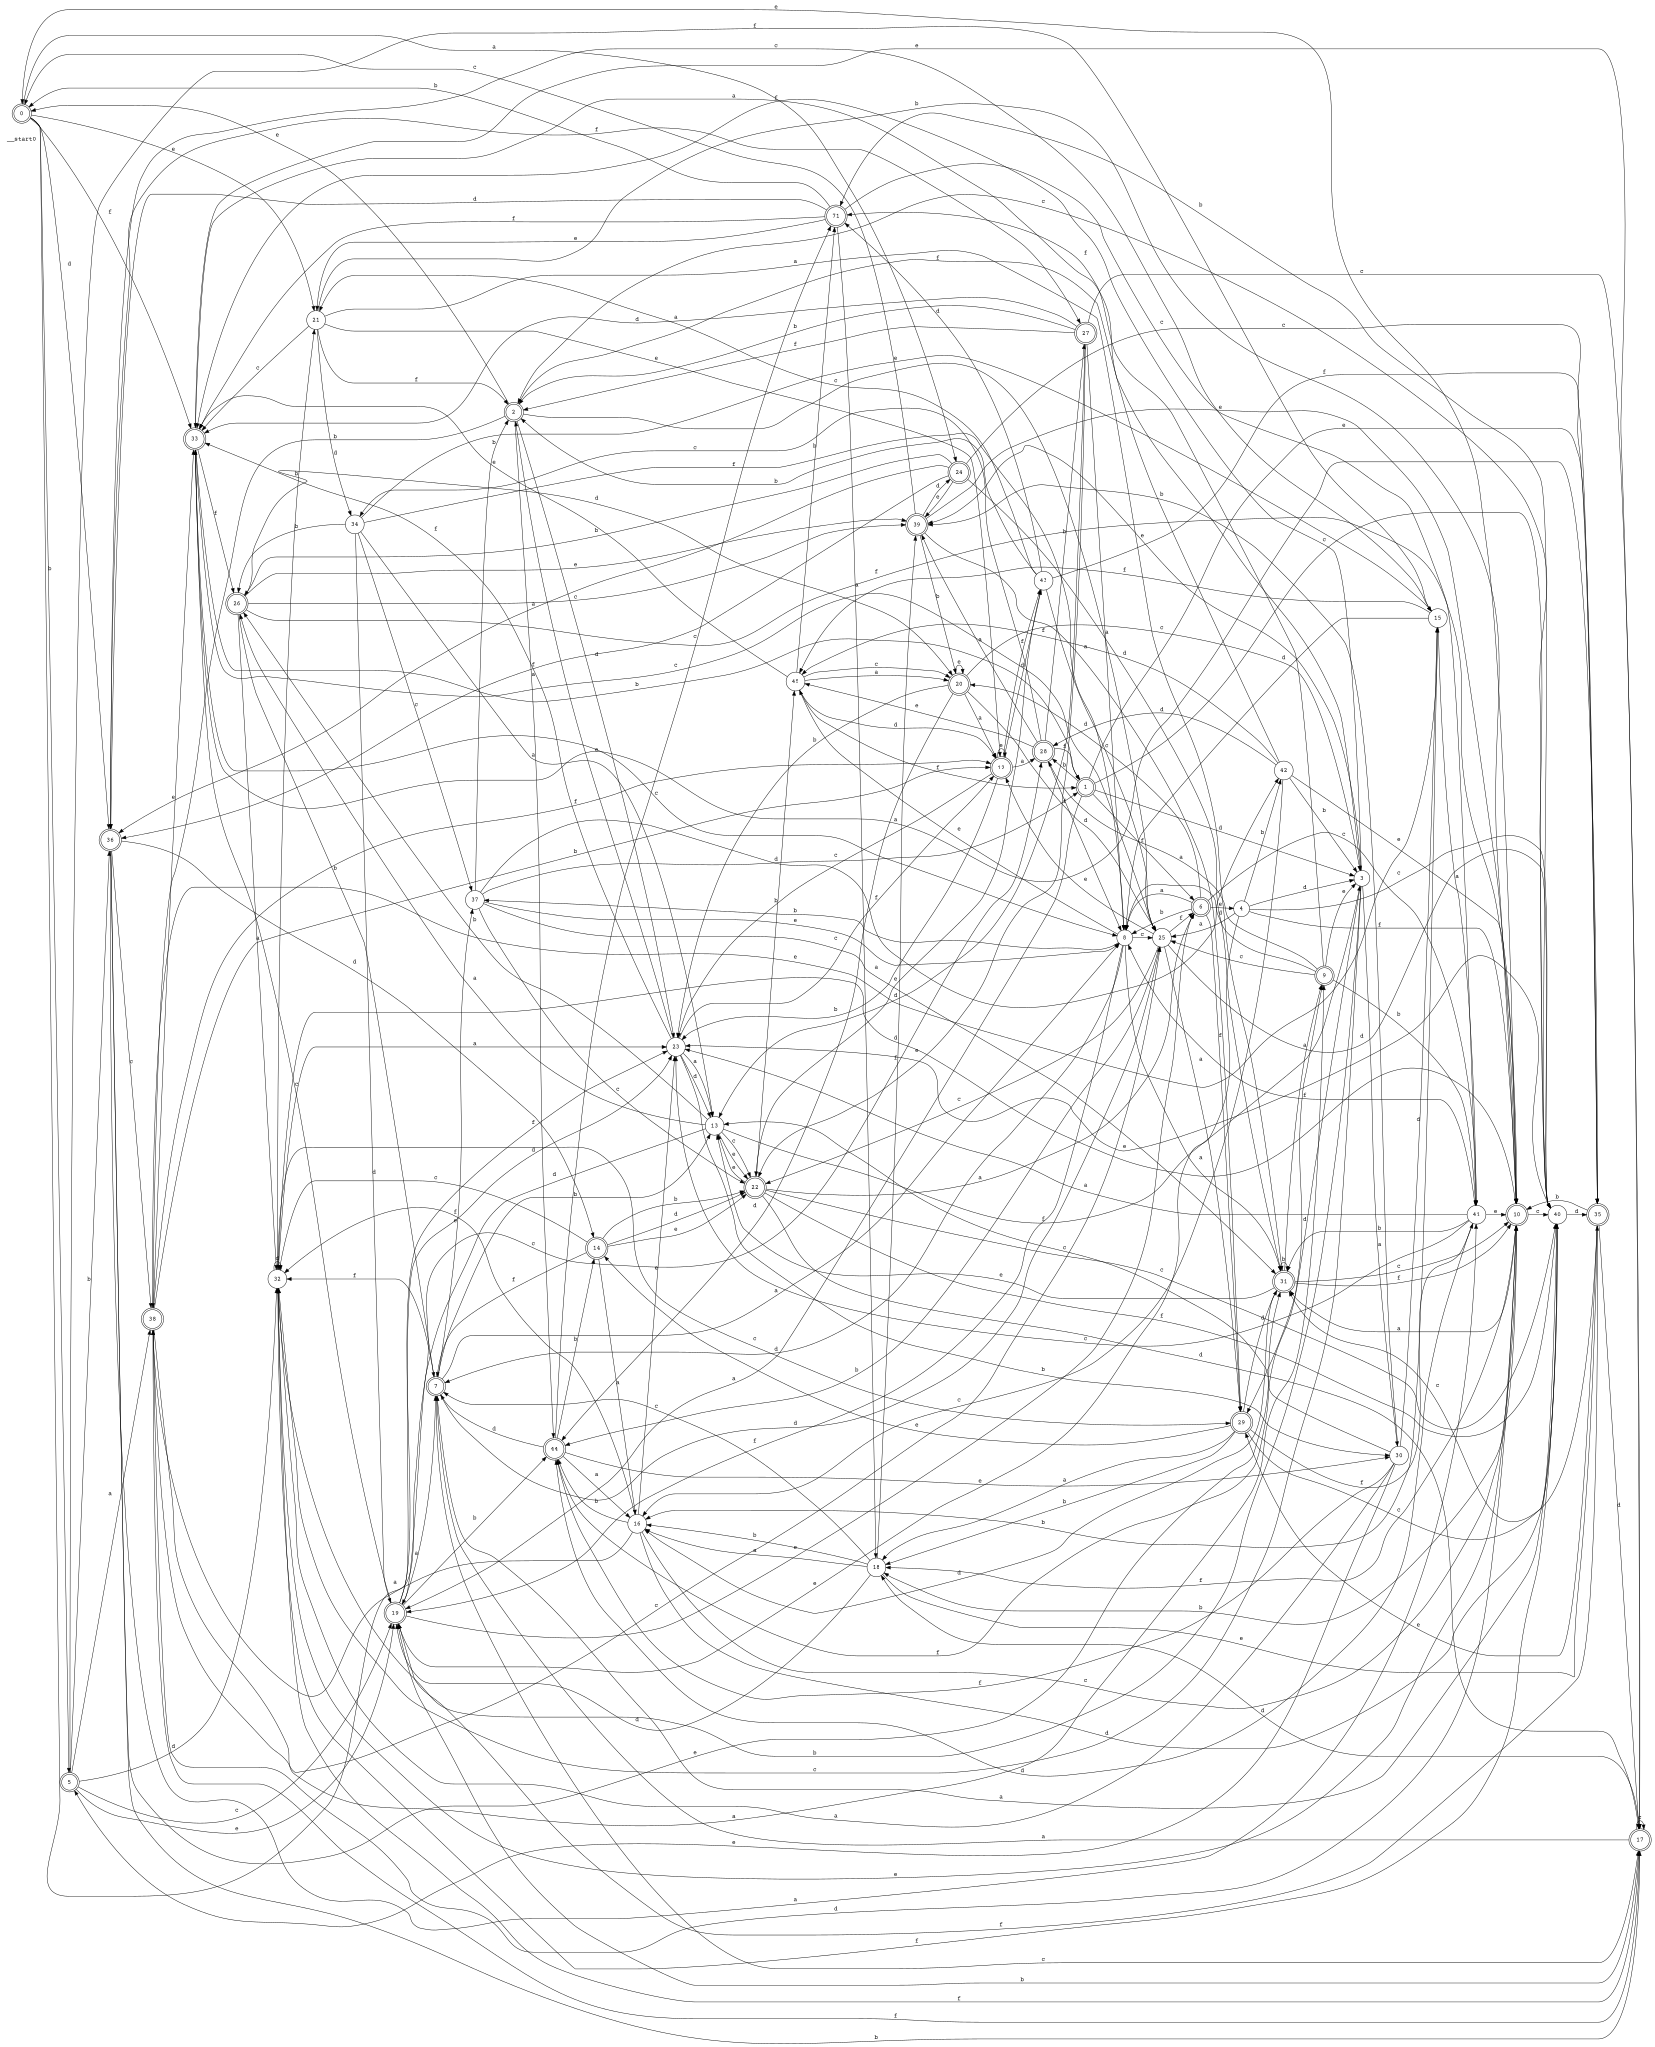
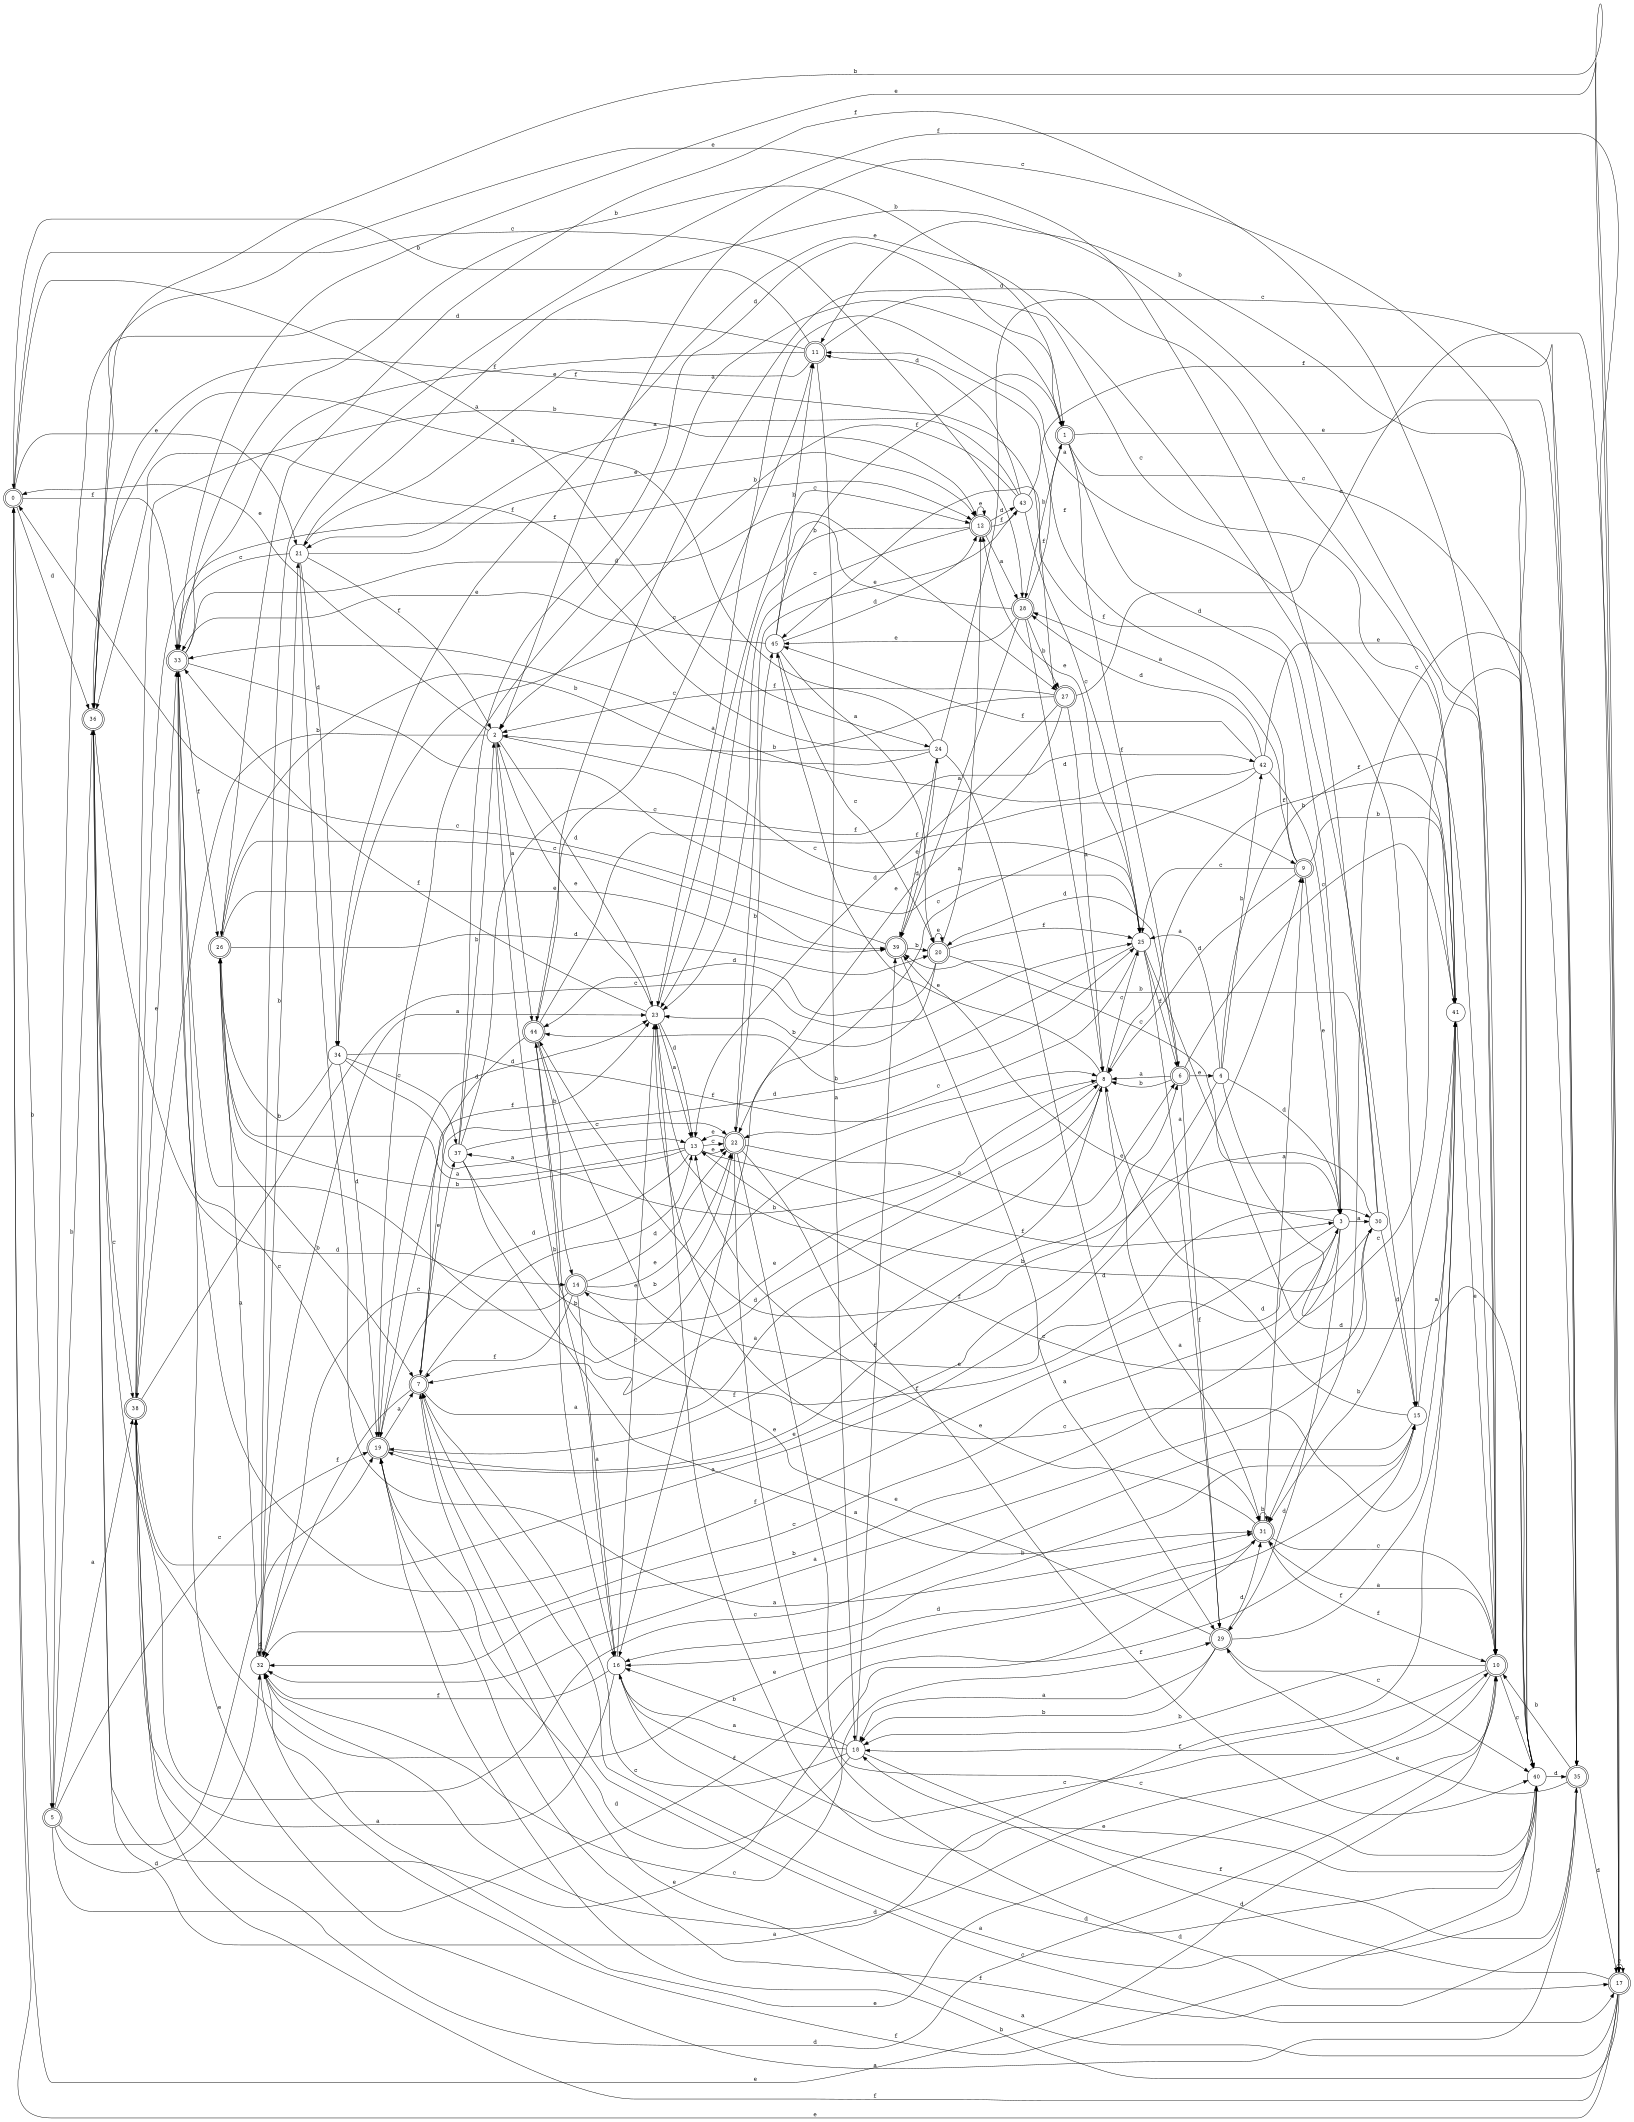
node "__start0": removed
node "71": label "71" -> "11"
edge "27" -> "33": reversed
node "2": shape doublecircle -> circle
node "24": shape doublecircle -> circle
edge "39" -> "10": removed, label "e"
edge "19" -> "44": removed, label "b"
edge "18" -> "35": label "e" -> "f"
edge "17" -> "0": added, label "e"
